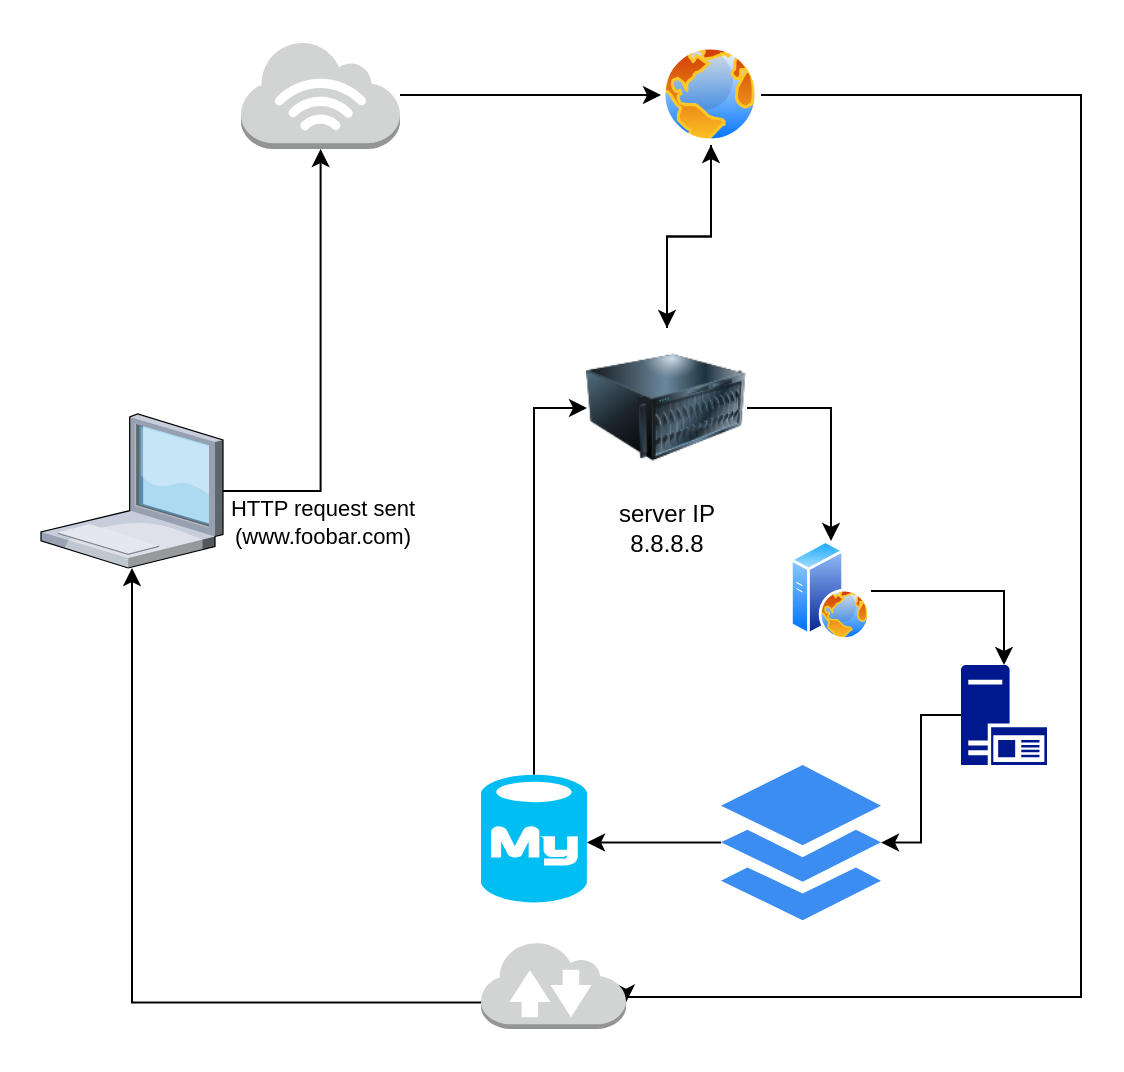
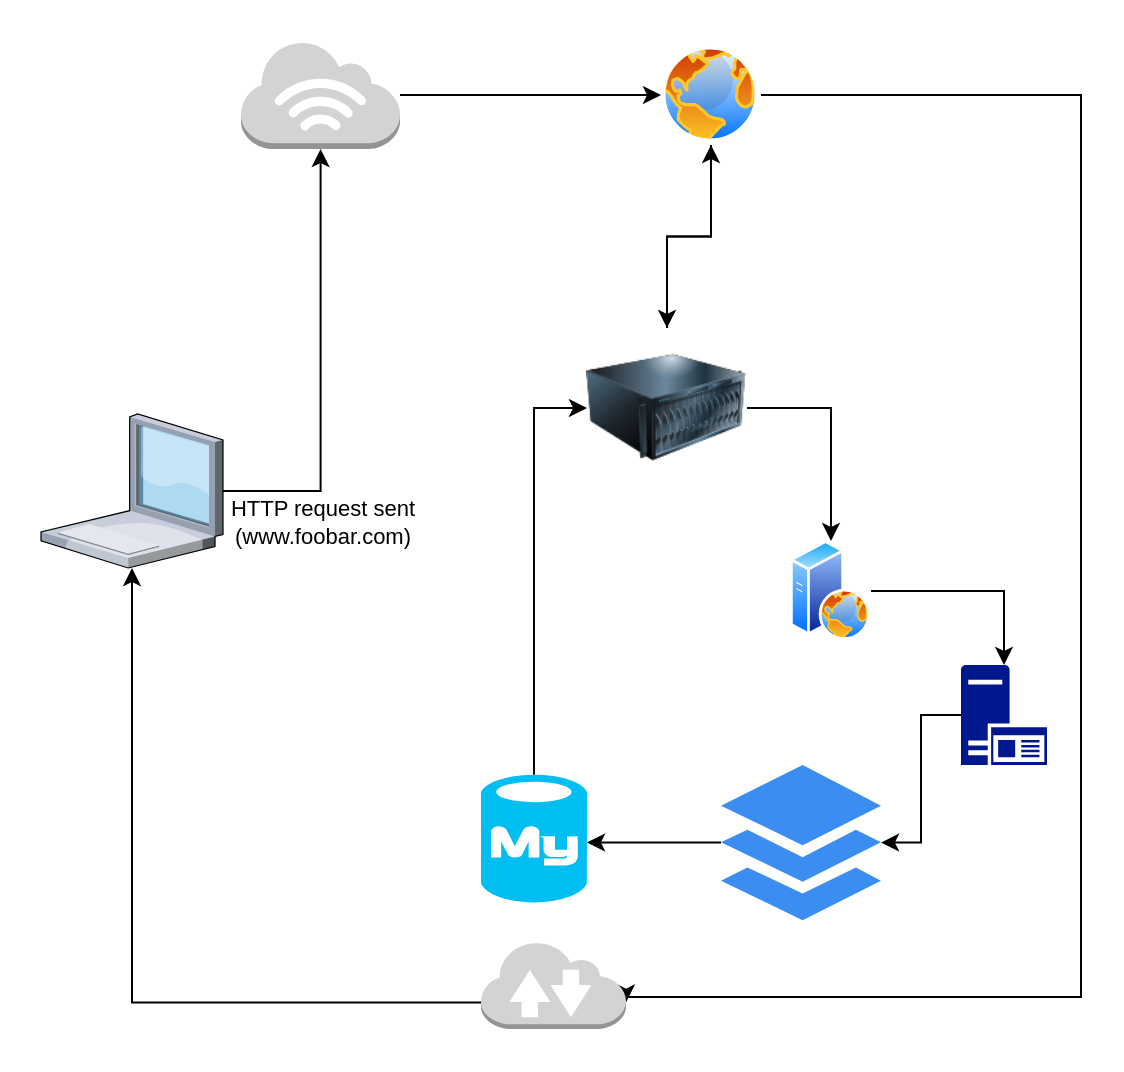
node "server IP 8.8.8.8": removed
